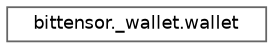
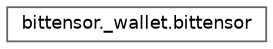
node "bittensor._wallet.wallet": label "bittensor._wallet.wallet" -> "bittensor._wallet.bittensor"
